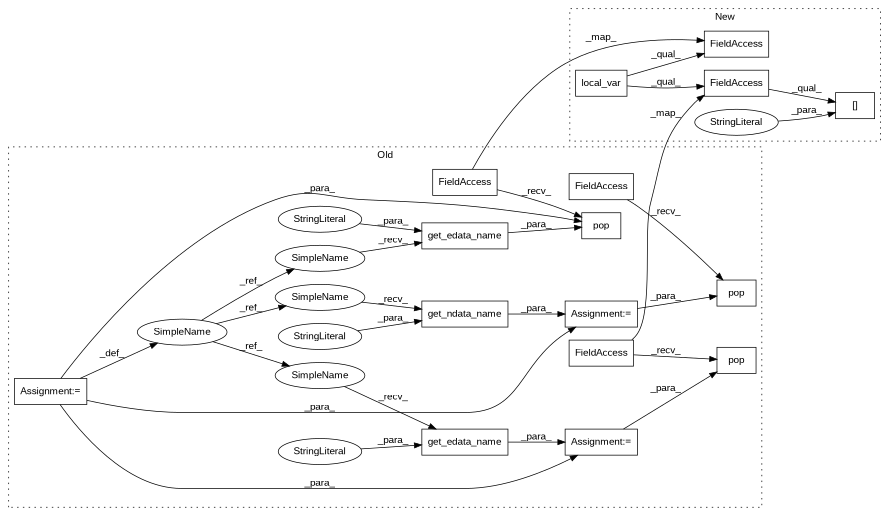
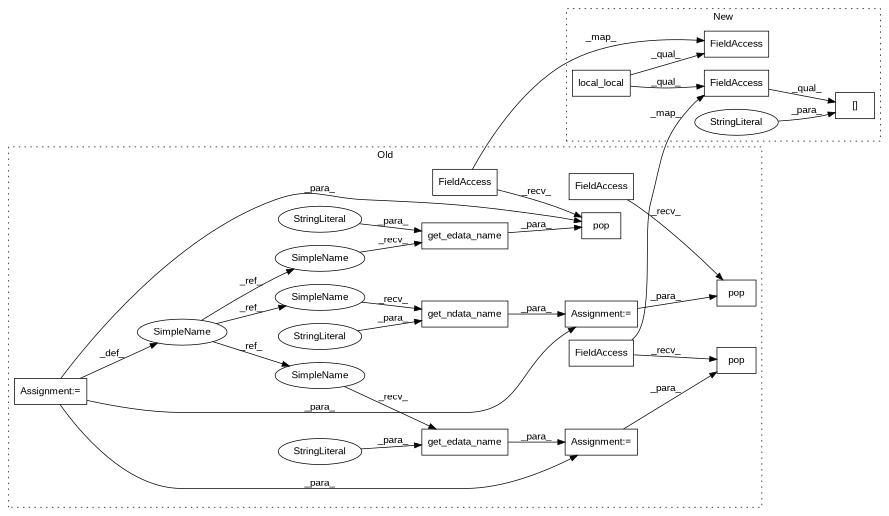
node "local_var": label "local_var" -> "local_local"
